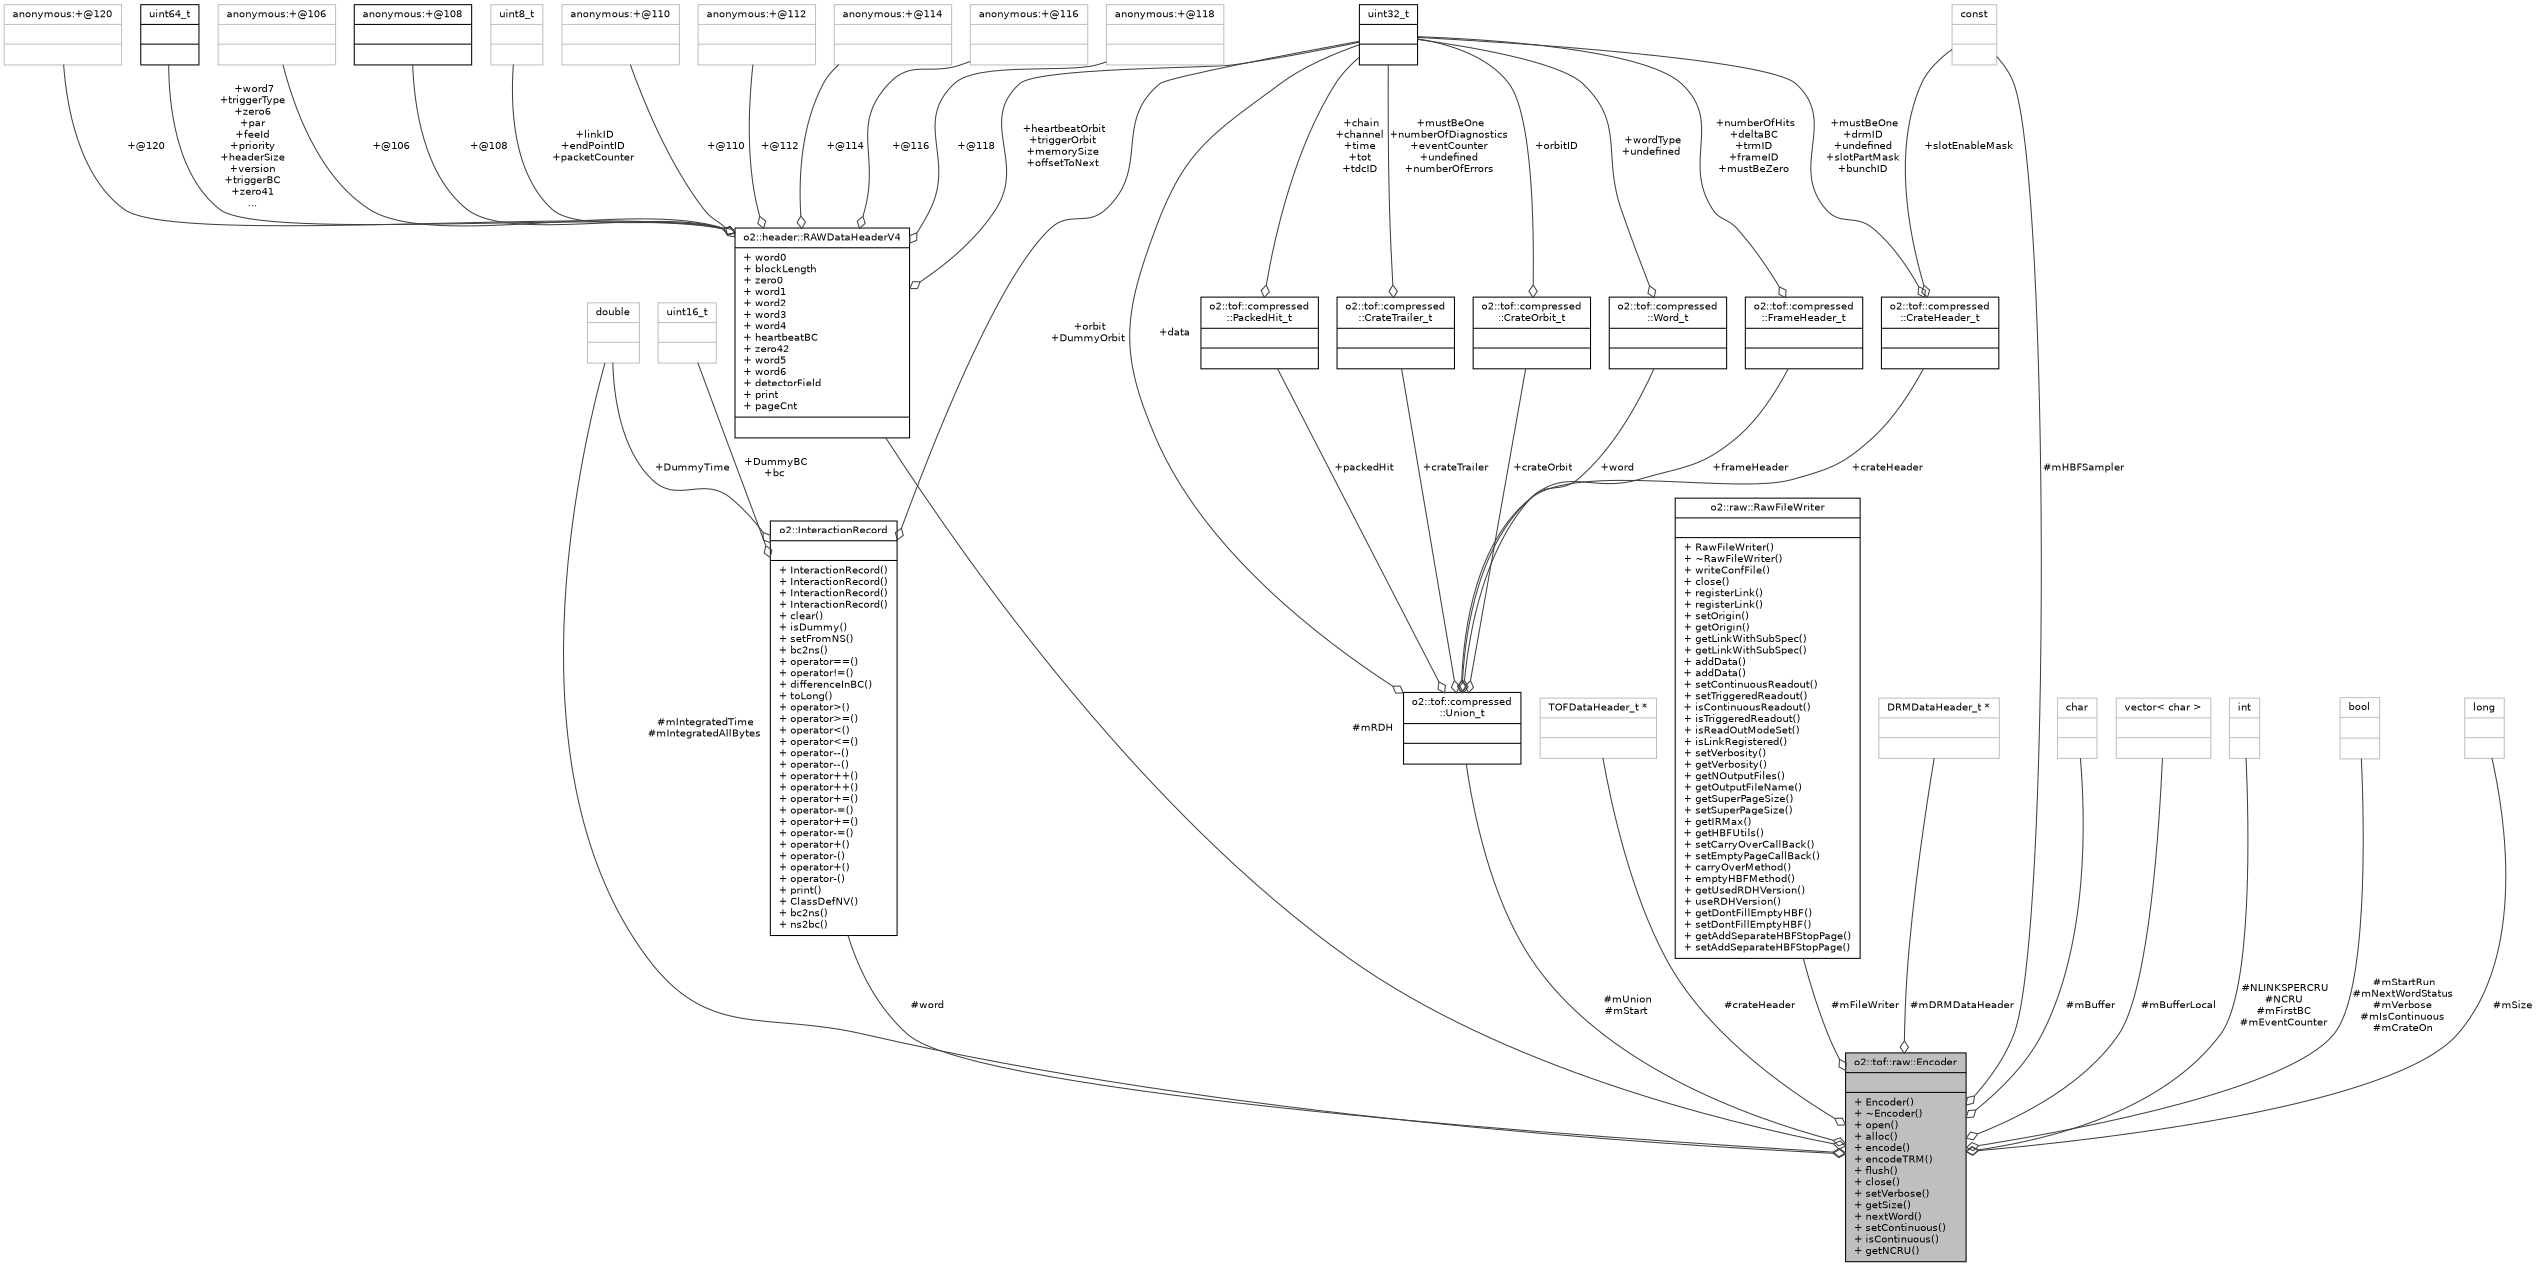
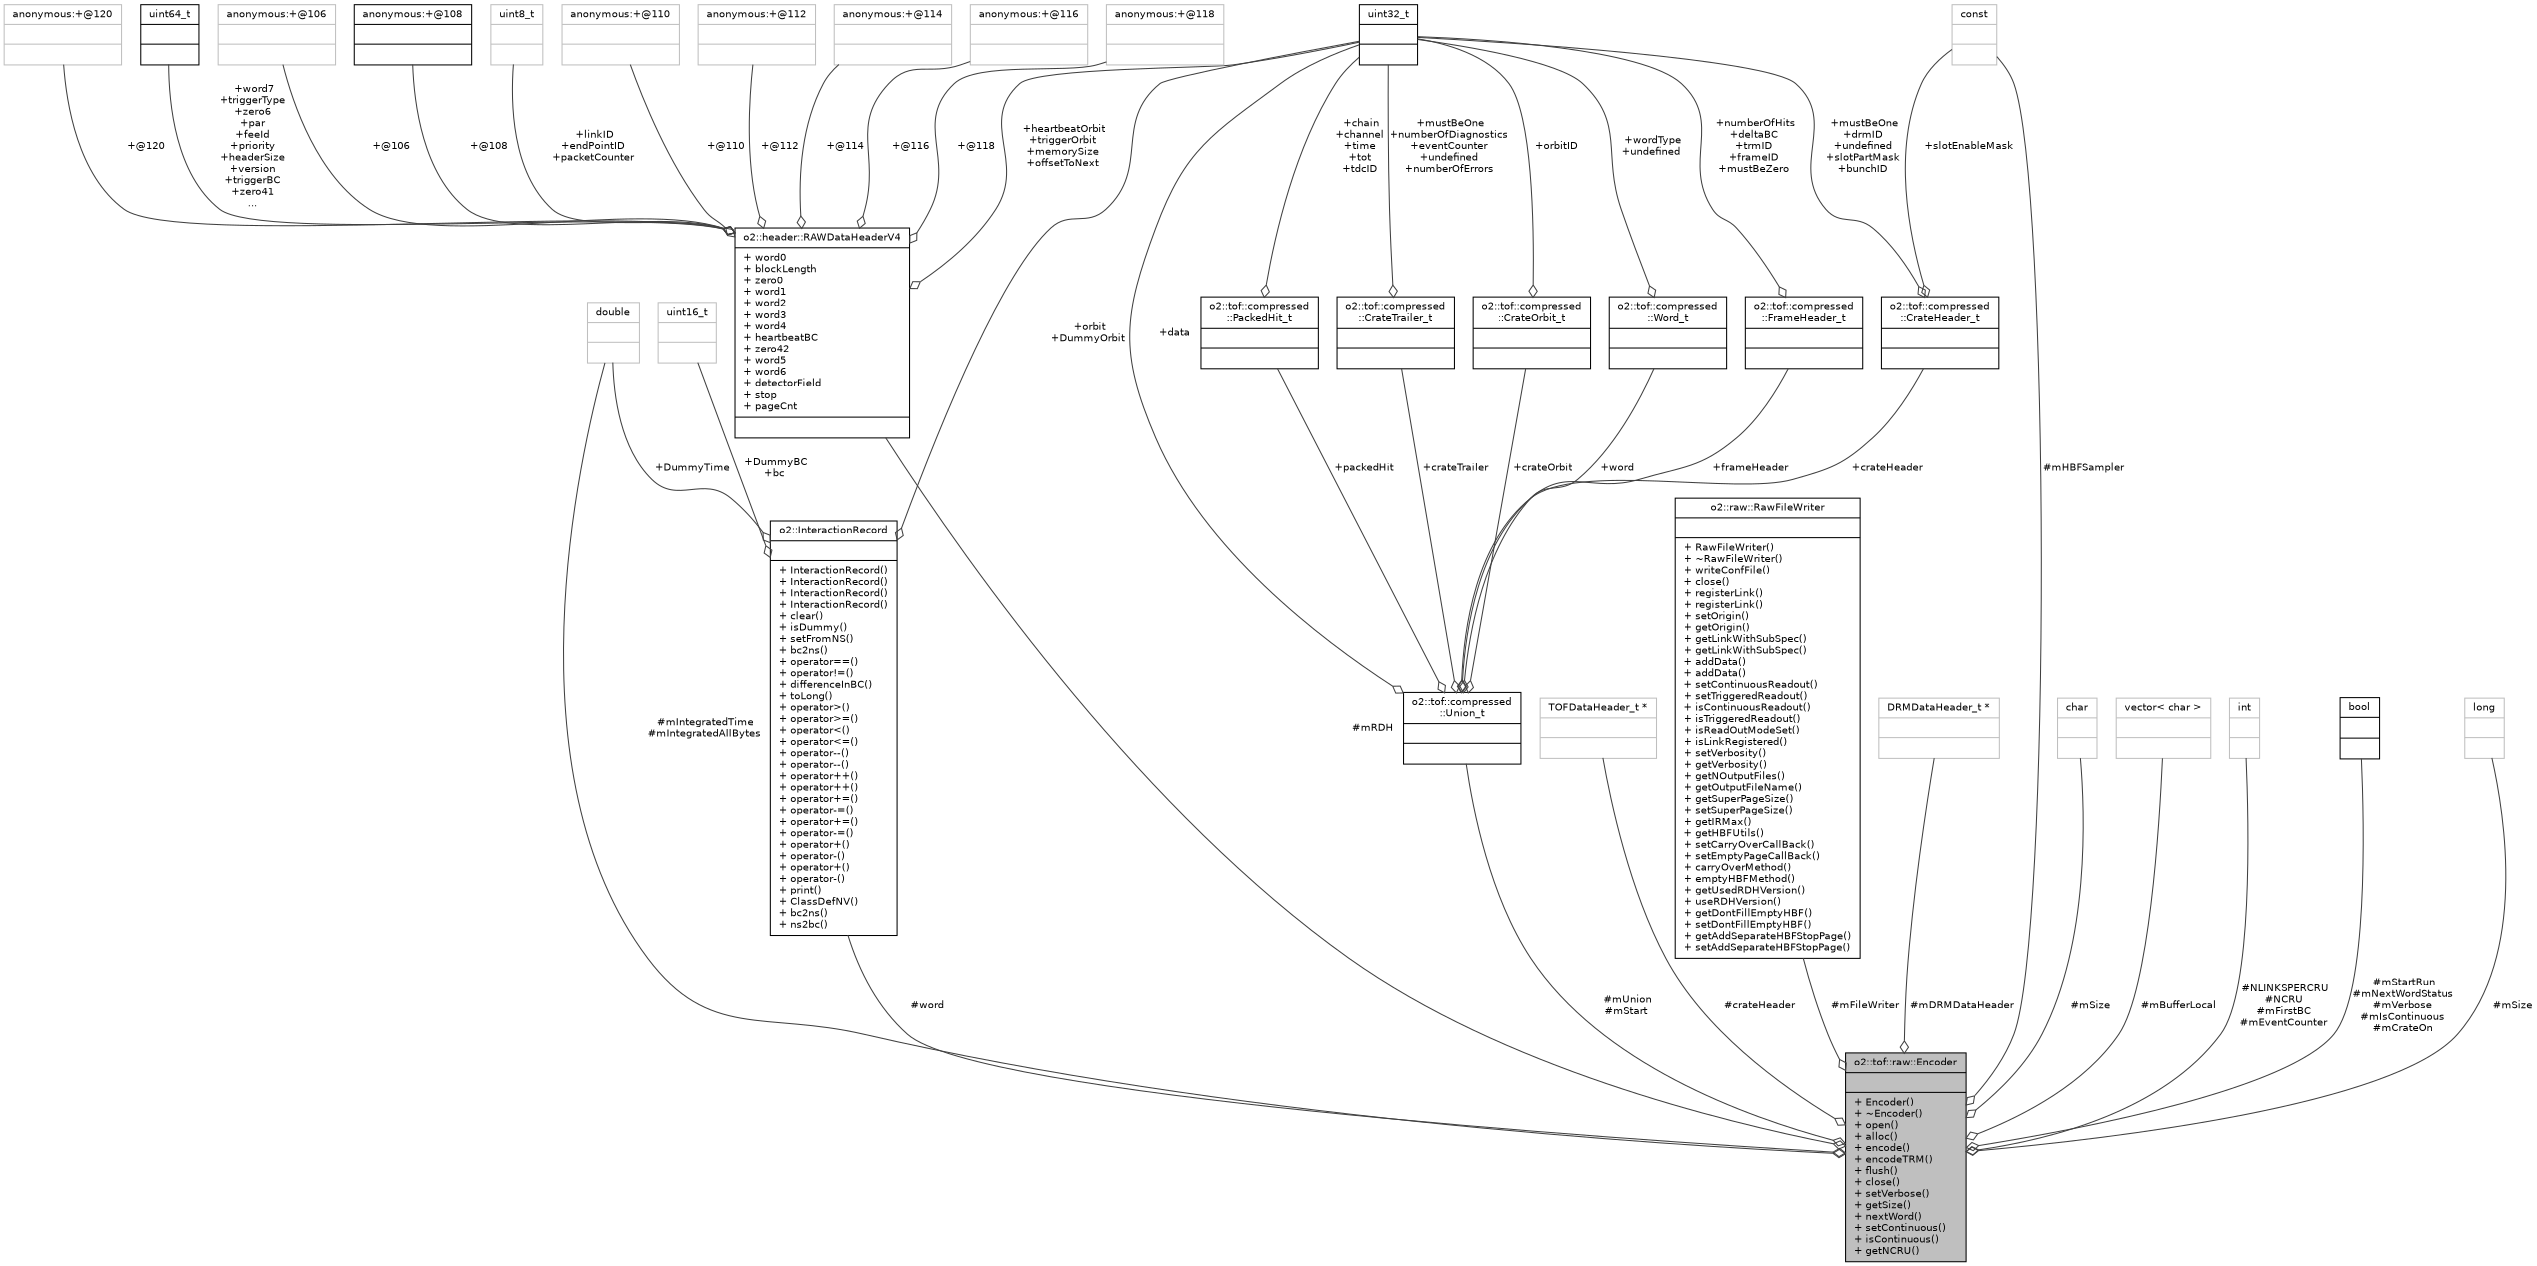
node "o2::header::RAWDataHeaderV4": text "+ print" -> "+ stop"
node "bool": color grey75 -> black
edge "char" -> "o2::tof::raw::Encoder": label " #mBuffer" -> " #mSize"
